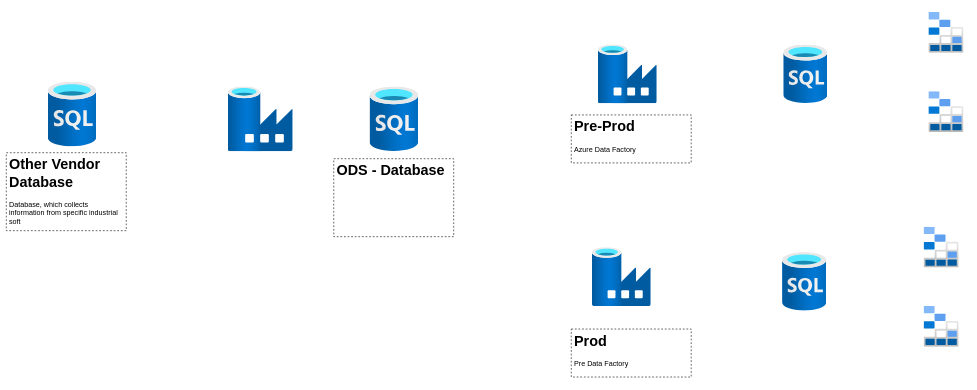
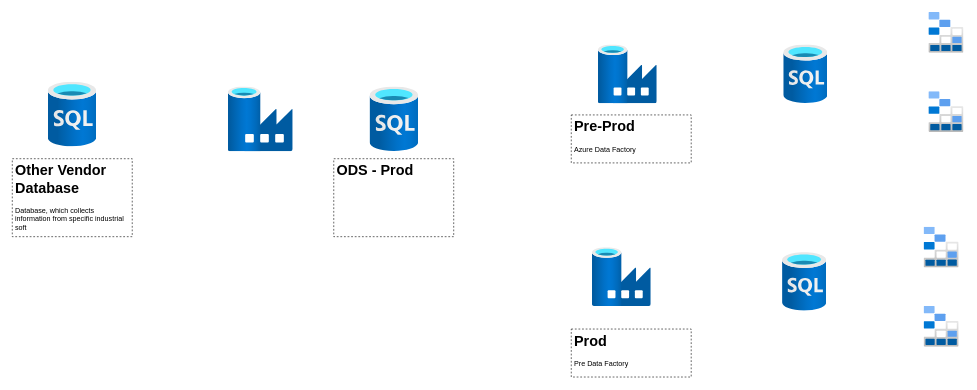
node "ODS - Database": label "ODS - Database" -> "ODS - Prod"
node "Other Vendor Database Database, which collects information from specific industrial soft": moved (66, 192) -> (72, 198)
